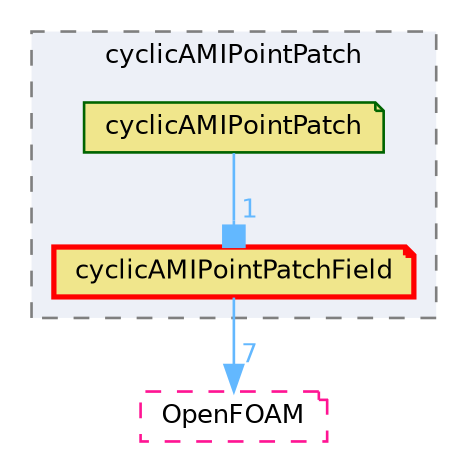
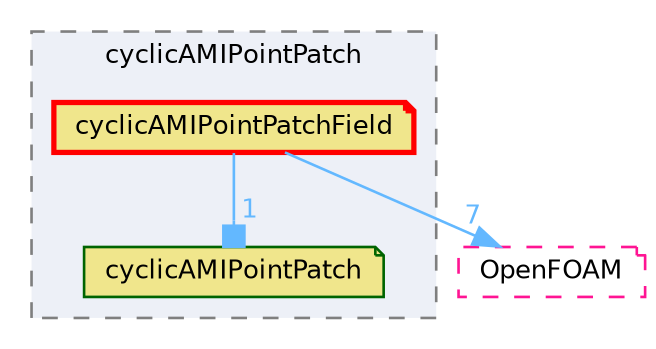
edge "cyclicAMIPointPatch" -> "cyclicAMIPointPatchField": reversed
